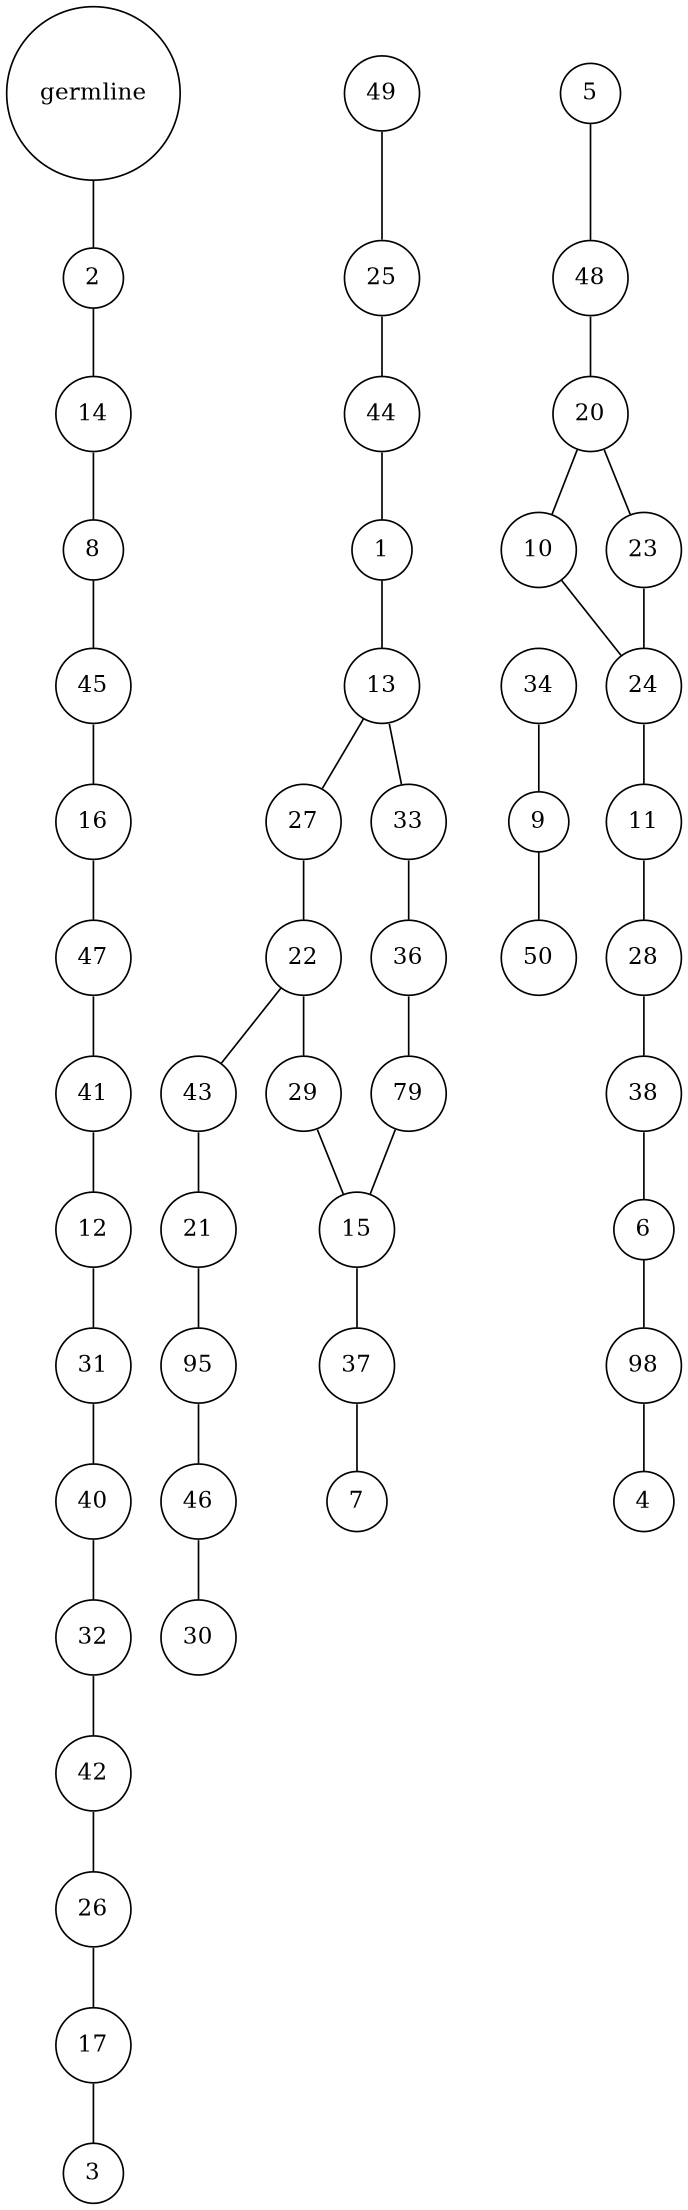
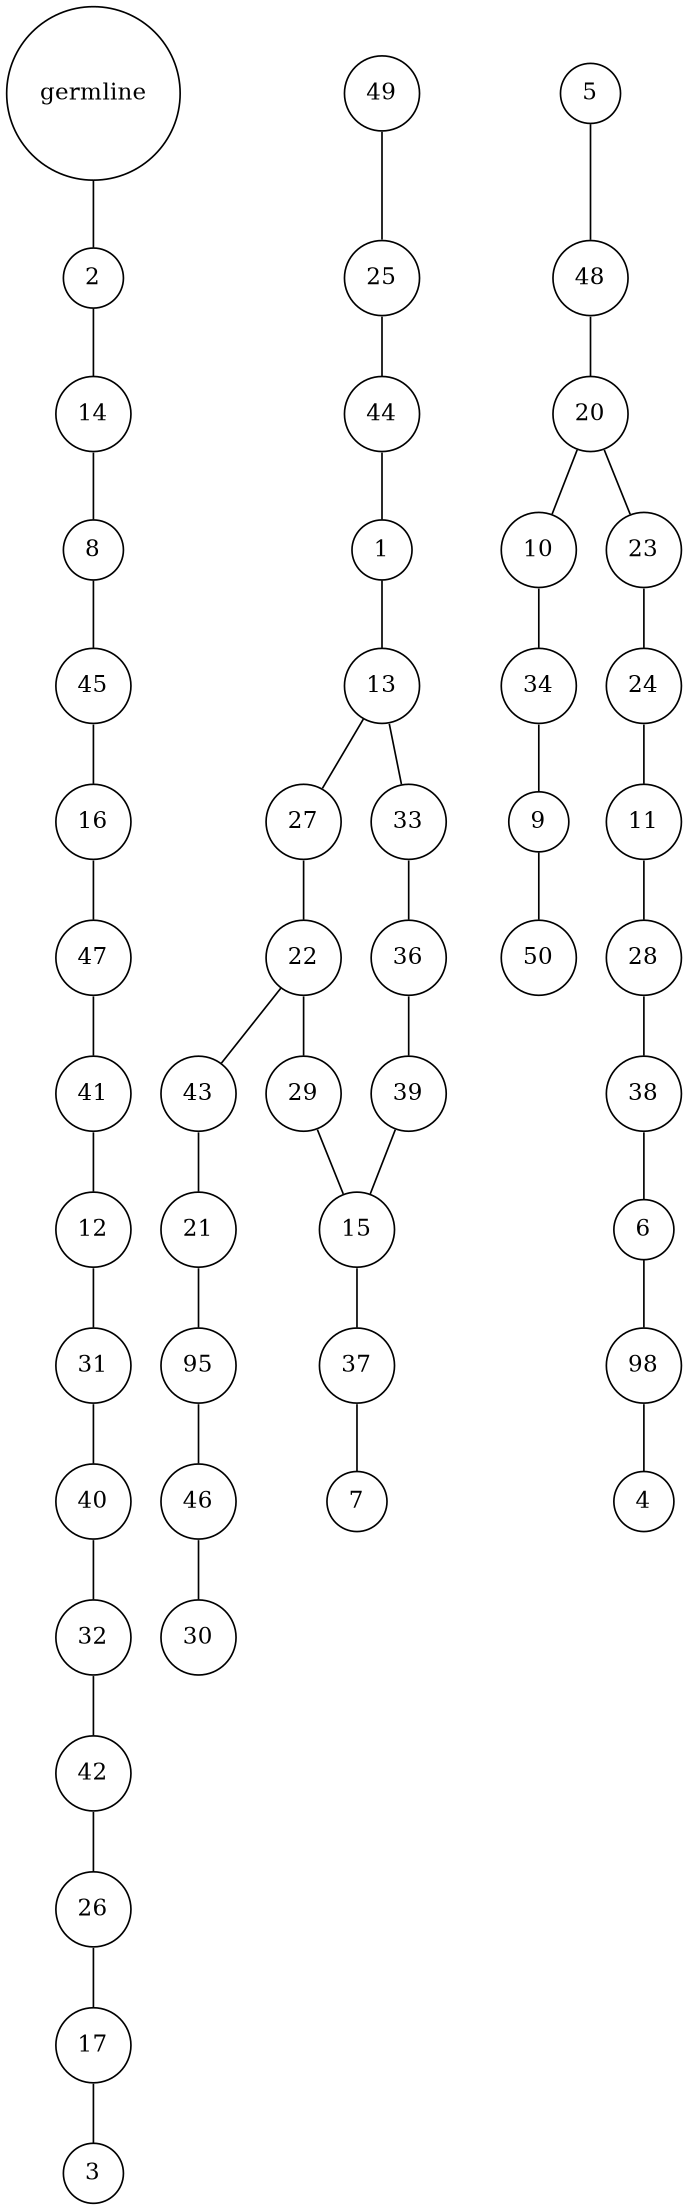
edge "10" -- "24": now "10" -- "34"
node "79": label "79" -> "39"
